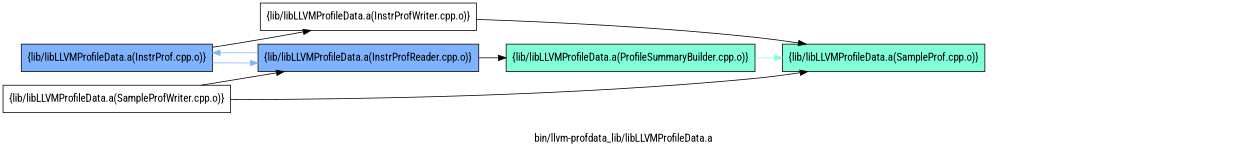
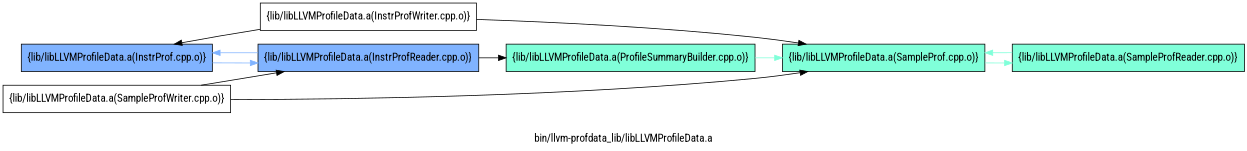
edge "{lib/libLLVMProfileData.a(InstrProf.cpp.o)}" -> "{lib/libLLVMProfileData.a(InstrProfWriter.cpp.o)}": reversed
node "{lib/libLLVMProfileData.a(SampleProfReader.cpp.o)}": added
